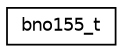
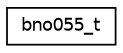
node "bno155_t": label "bno155_t" -> "bno055_t"
